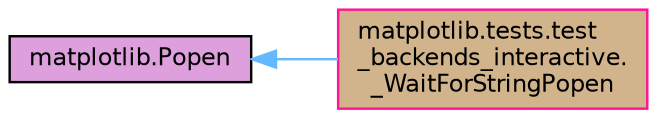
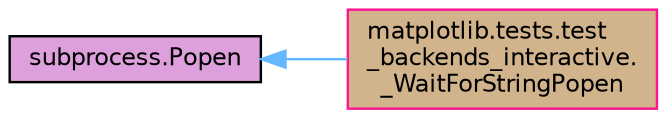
node "matplotlib.Popen": label "matplotlib.Popen" -> "subprocess.Popen"
